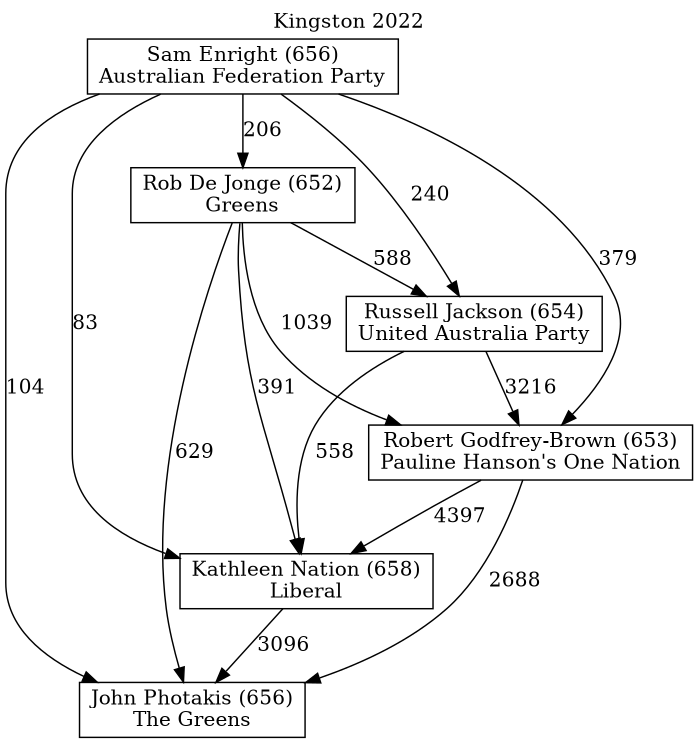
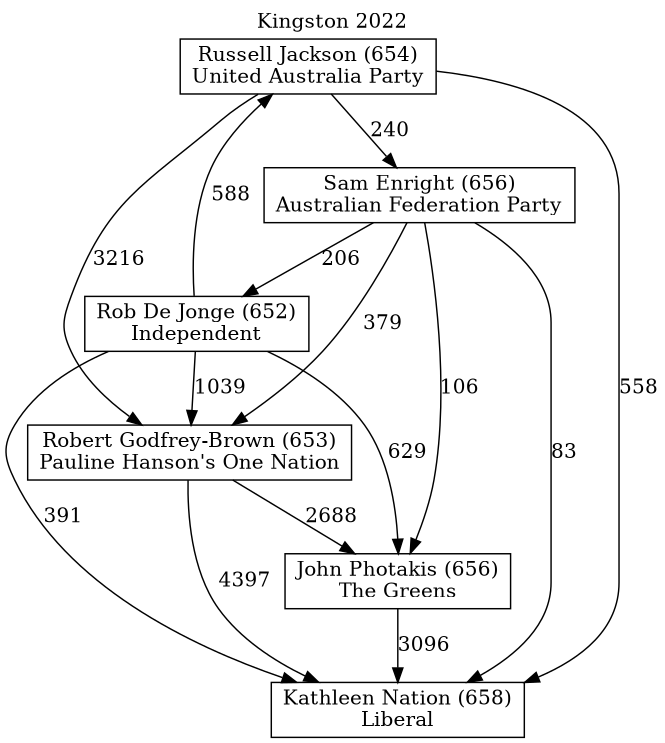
edge "Sam Enright (656) Australian Federation Party" -> "Russell Jackson (654) United Australia Party": reversed
node "Rob De Jonge (652) Greens": label "Rob De Jonge (652) Greens" -> "Rob De Jonge (652) Independent"
edge "Sam Enright (656) Australian Federation Party" -> "John Photakis (656) The Greens": label "104" -> "106"
edge "Kathleen Nation (658) Liberal" -> "John Photakis (656) The Greens": reversed
